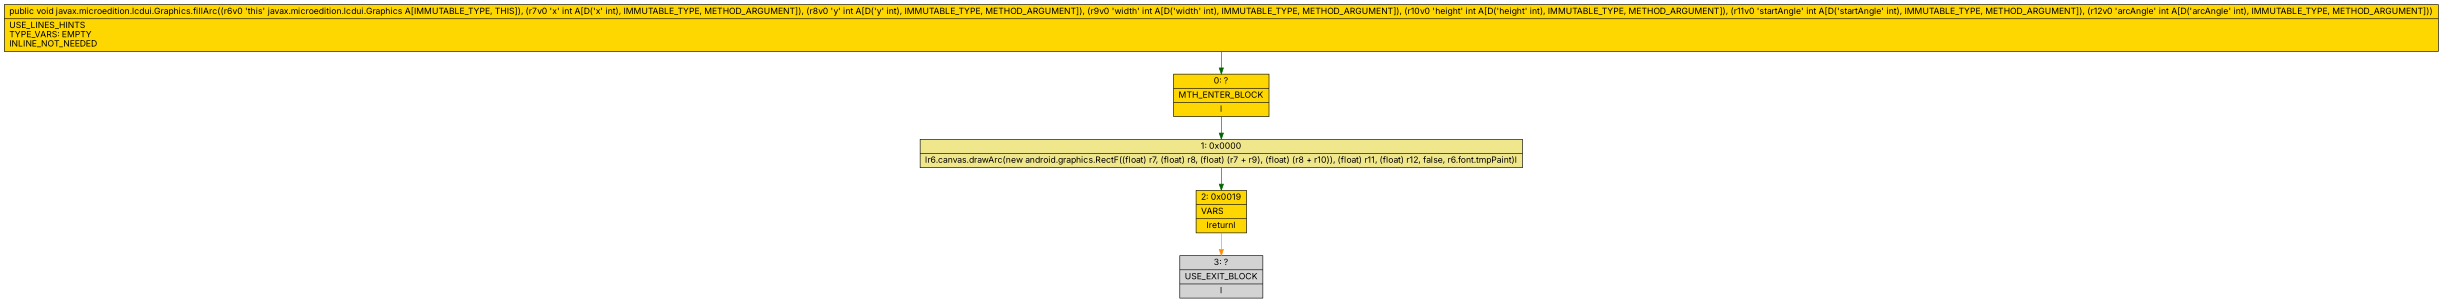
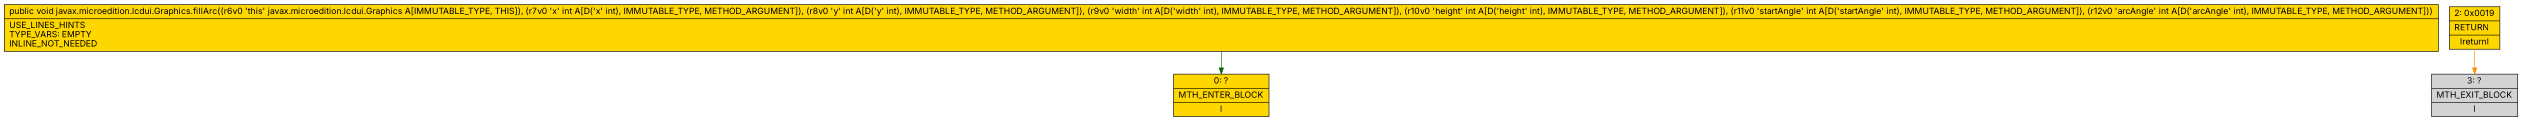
node "1: 0x0000": removed
node "2: 0x0019": text "VARS" -> "RETURN"
node "3: ?": text "USE_EXIT_BLOCK" -> "MTH_EXIT_BLOCK"
